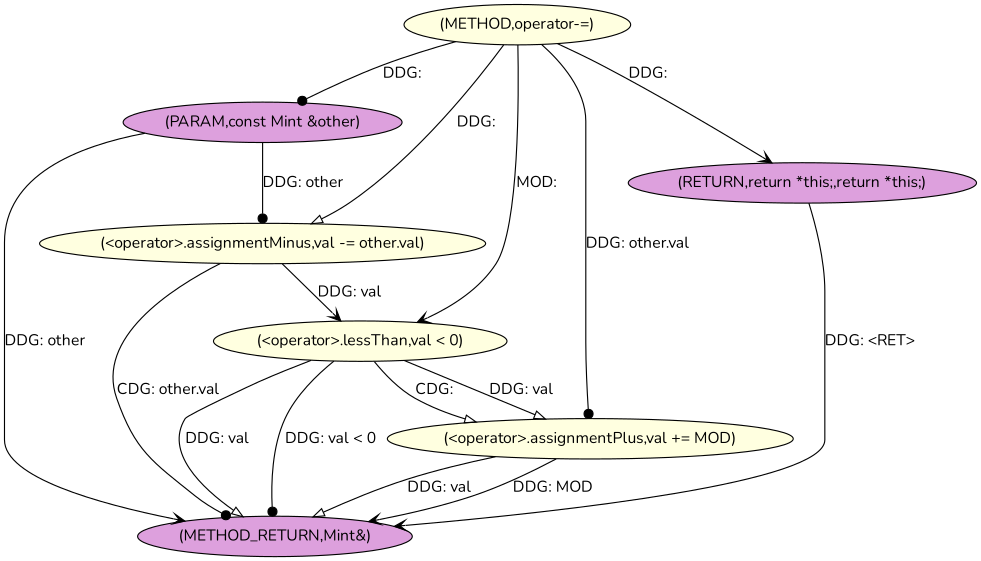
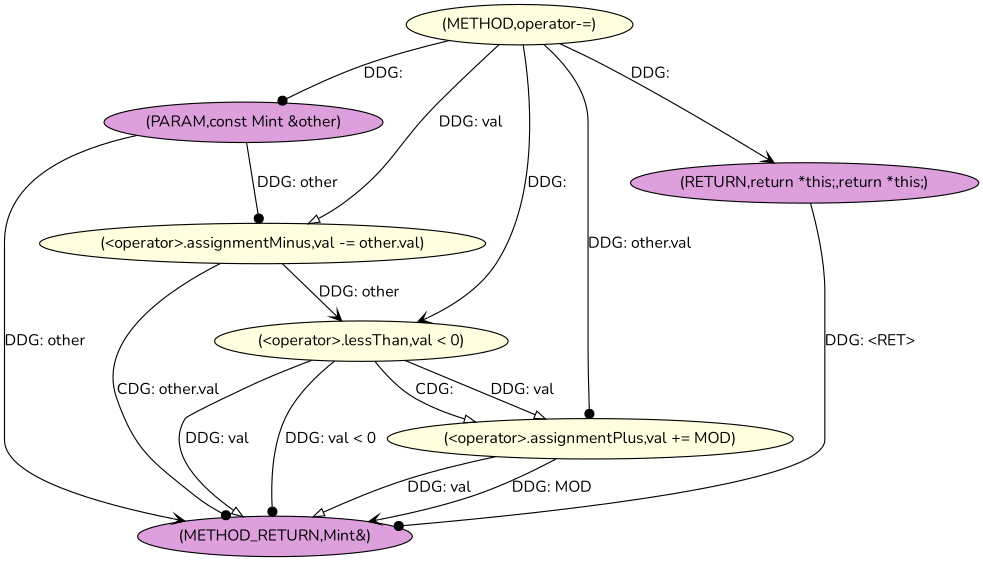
edge "(METHOD,operator-=)" -> "(<operator>.assignmentMinus,val -= other.val)": label "DDG: " -> "DDG: val"
edge "(METHOD,operator-=)" -> "(<operator>.lessThan,val < 0)": label "MOD: " -> "DDG: "
edge "(<operator>.assignmentMinus,val -= other.val)" -> "(<operator>.lessThan,val < 0)": label "DDG: val" -> "DDG: other"
edge "(RETURN,return *this;,return *this;)" -> "(METHOD_RETURN,Mint&)": arrowhead vee -> dot
